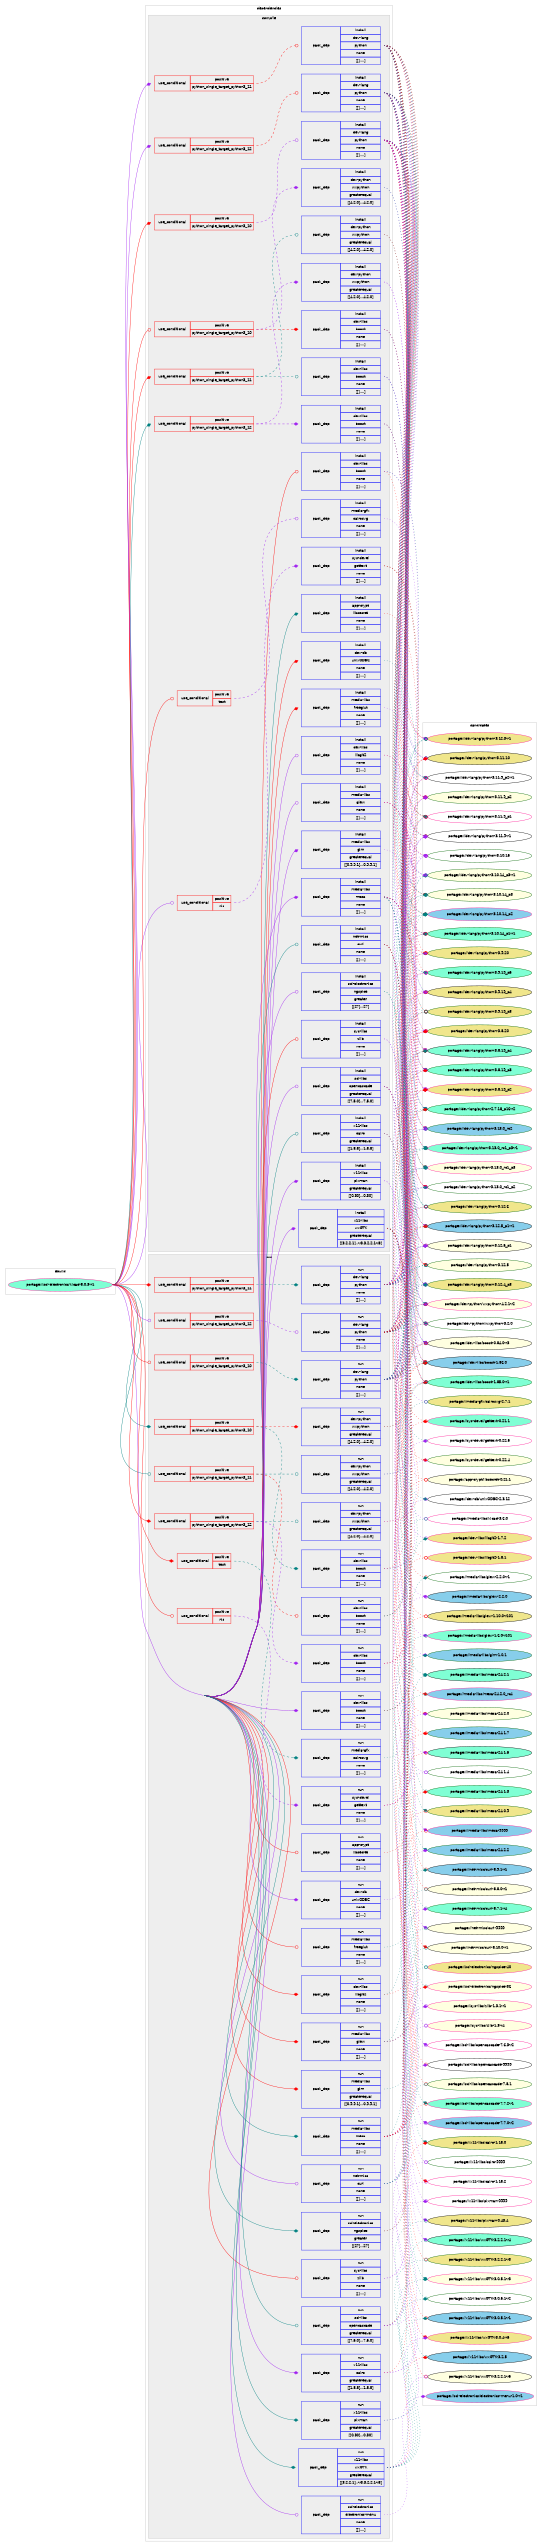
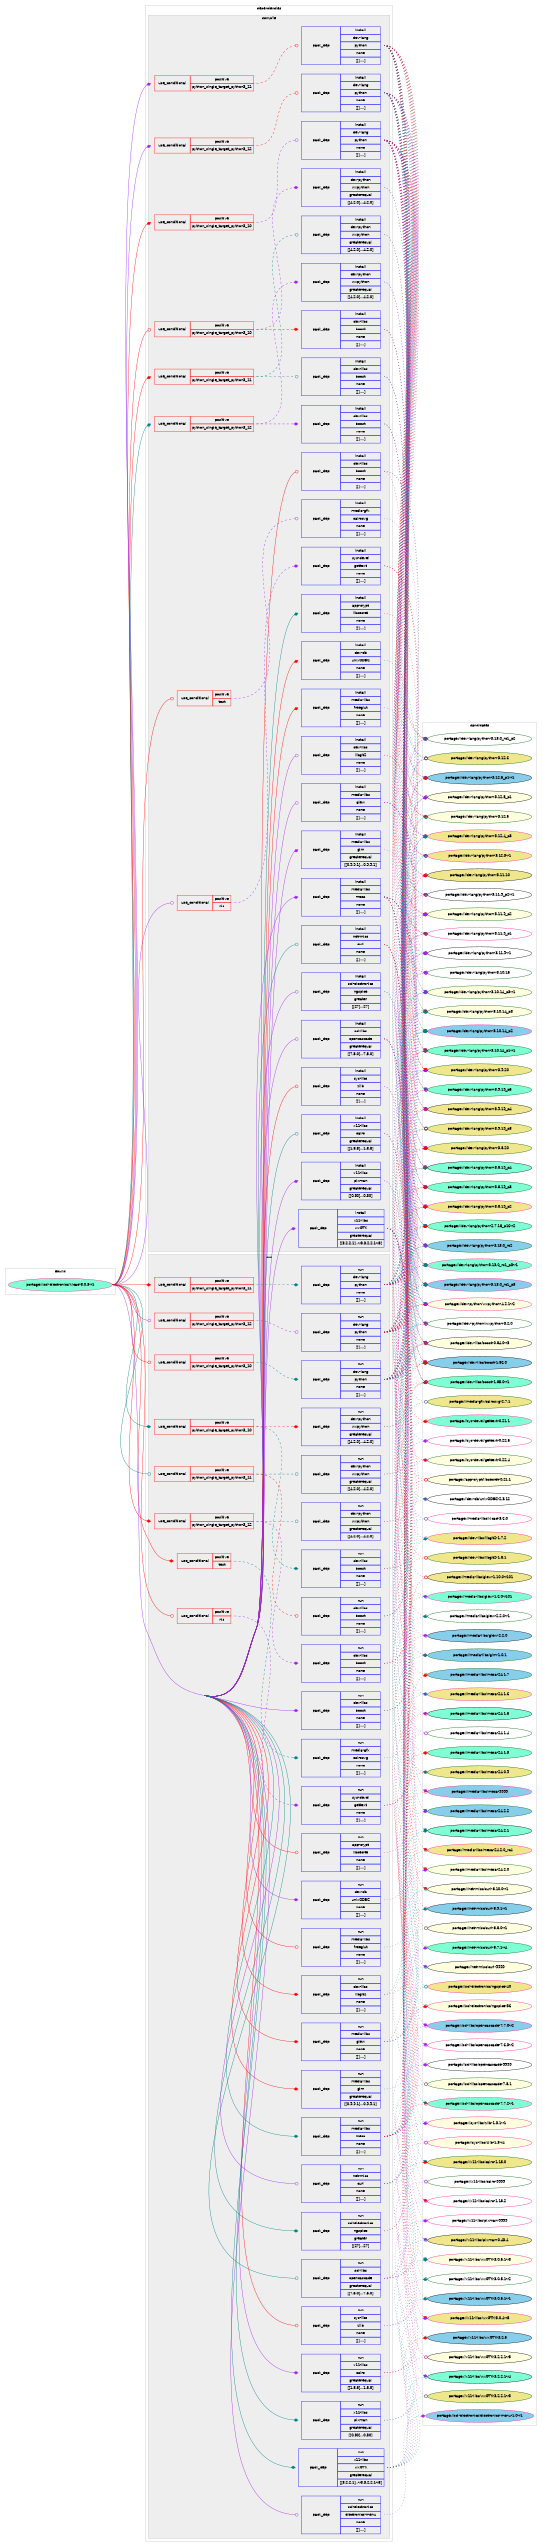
node "portage://dev-lang/python-3.13.0_rc1_p3": fillcolor lightyellow -> skyblue
node "portage://dev-lang/python-3.12.4_p3": color darkgreen -> deeppink
node "portage://dev-libs/libgit2-1.8.1": color deeppink -> darkgreen
node "portage://media-libs/mesa-24.1.6": added
node "portage://media-libs/mesa-24.2.0_rc4": fillcolor skyblue -> khaki
